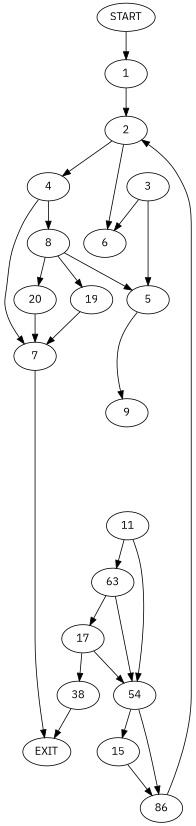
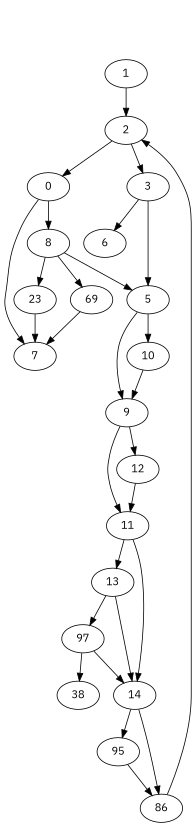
node "START": removed
edge "2" -> "6": now "2" -> "3"
node "4": label "4" -> "0"
node "20": label "20" -> "23"
node "19": label "19" -> "69"
node "10": added
edge "9" -> "11": added
node "12": added
node "63": label "63" -> "13"
node "17": label "17" -> "97"
node "54": label "54" -> "14"
node "EXIT": removed
node "15": label "15" -> "95"
